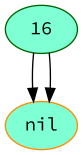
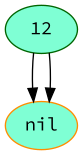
node "16": label "16" -> "12"
